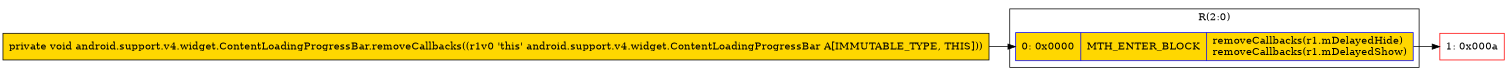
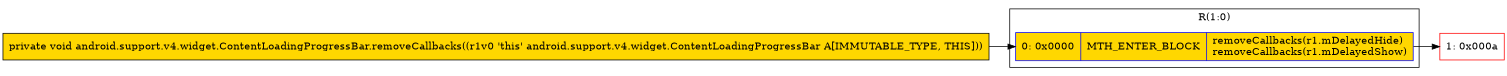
cluster "R(2:0)": label "R(2:0)" -> "R(1:0)"
